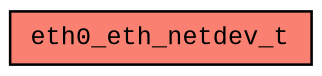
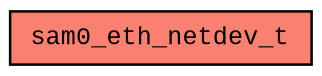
node "eth0_eth_netdev_t": label "eth0_eth_netdev_t" -> "sam0_eth_netdev_t"
